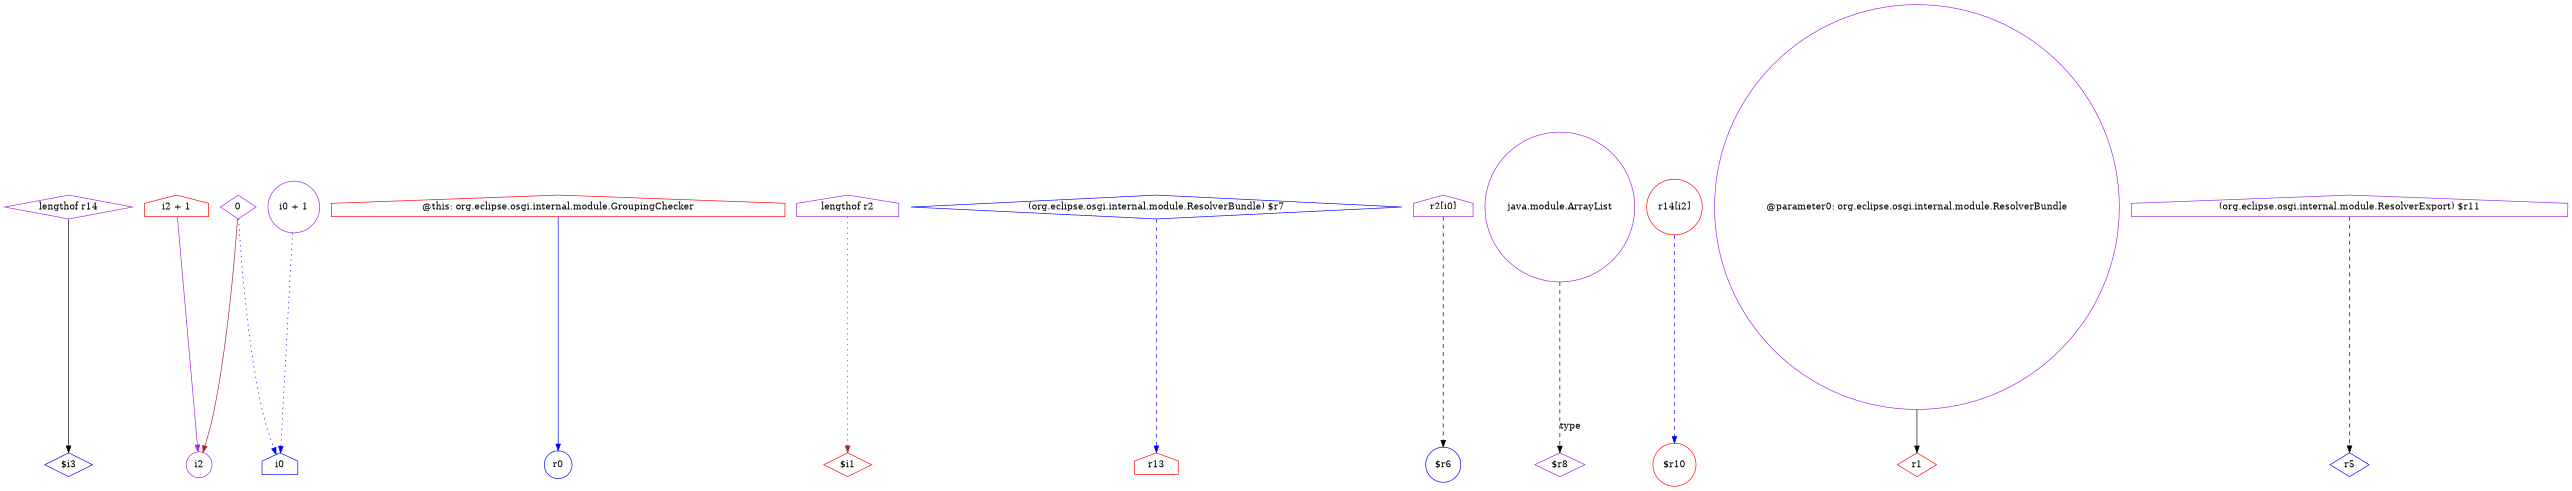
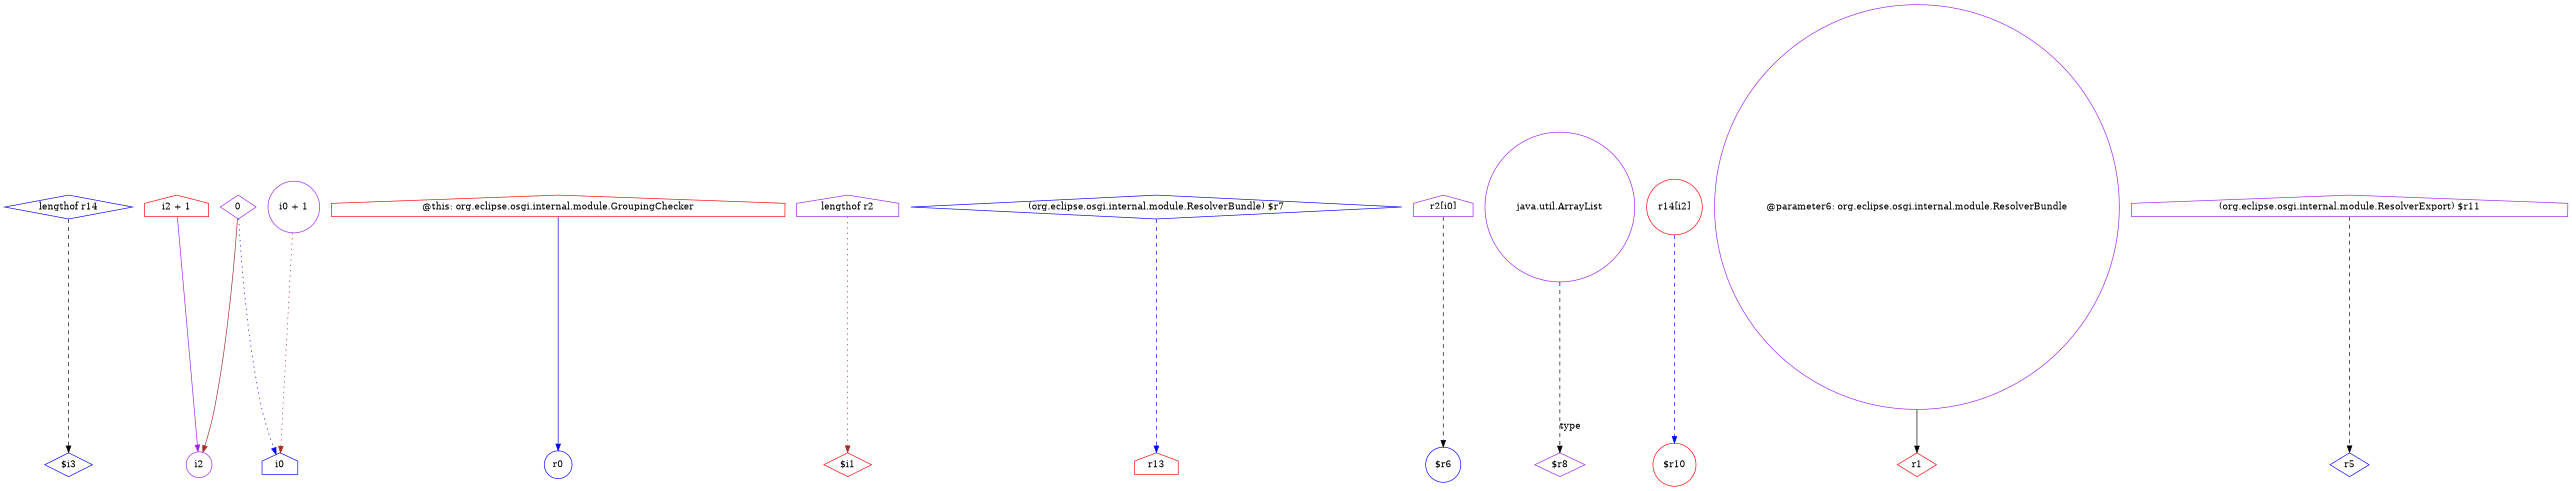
node "lengthof r14": color purple -> blue
node "java.module.ArrayList": label "java.module.ArrayList" -> "java.util.ArrayList"
node "@parameter0: org.eclipse.osgi.internal.module.ResolverBundle": label "@parameter0: org.eclipse.osgi.internal.module.ResolverBundle" -> "@parameter6: org.eclipse.osgi.internal.module.ResolverBundle"
edge "lengthof r14" -> "$i3": style solid -> dashed
edge "i0 + 1" -> "i0": color blue -> brown
